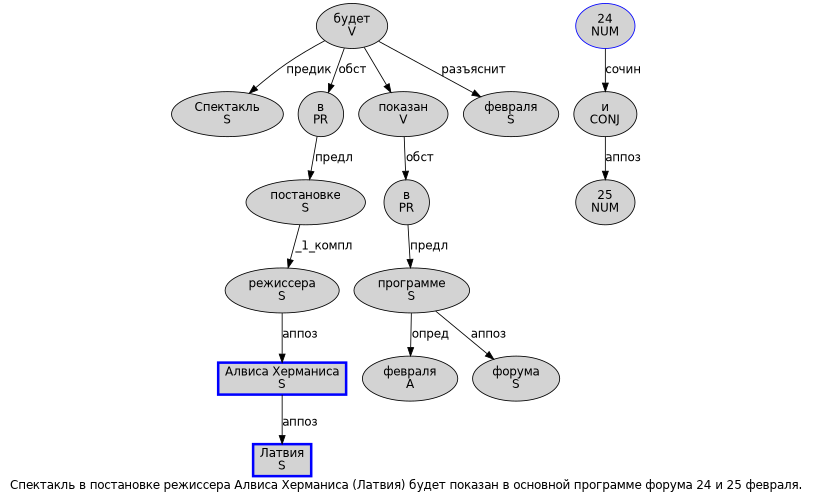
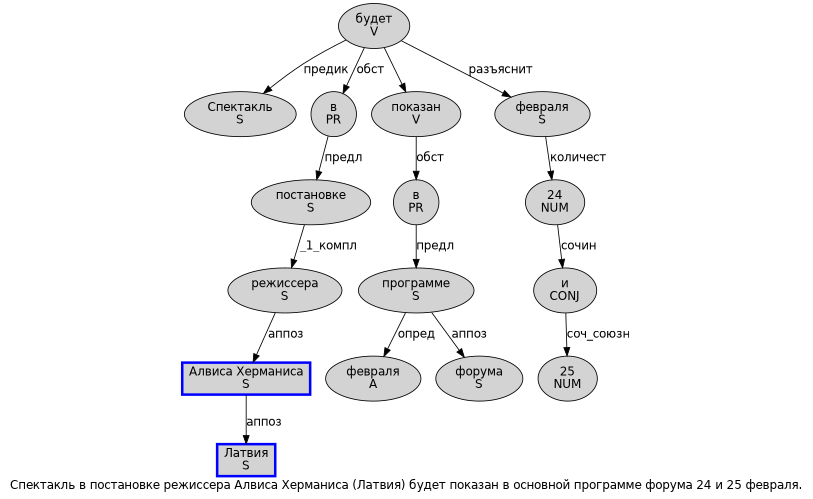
node "24 NUM": color blue -> black
edge "февраля S" -> "24 NUM": added, label "количест"
edge "и CONJ" -> "25 NUM": label "аппоз" -> "соч_союзн"
